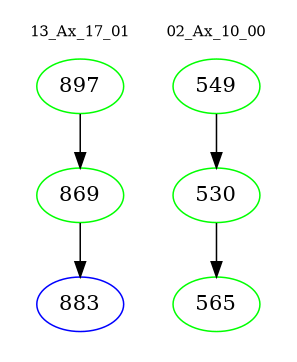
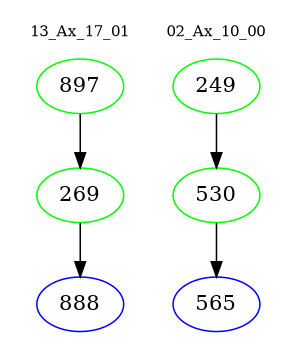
node "549": label "549" -> "249"
node "869": label "869" -> "269"
node "883": label "883" -> "888"
node "565": color green -> blue
